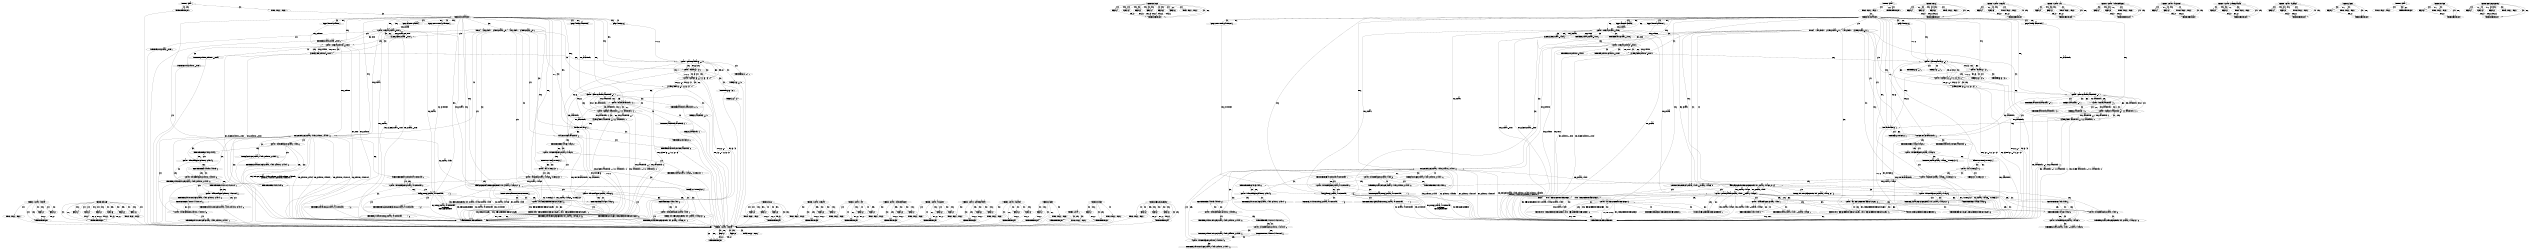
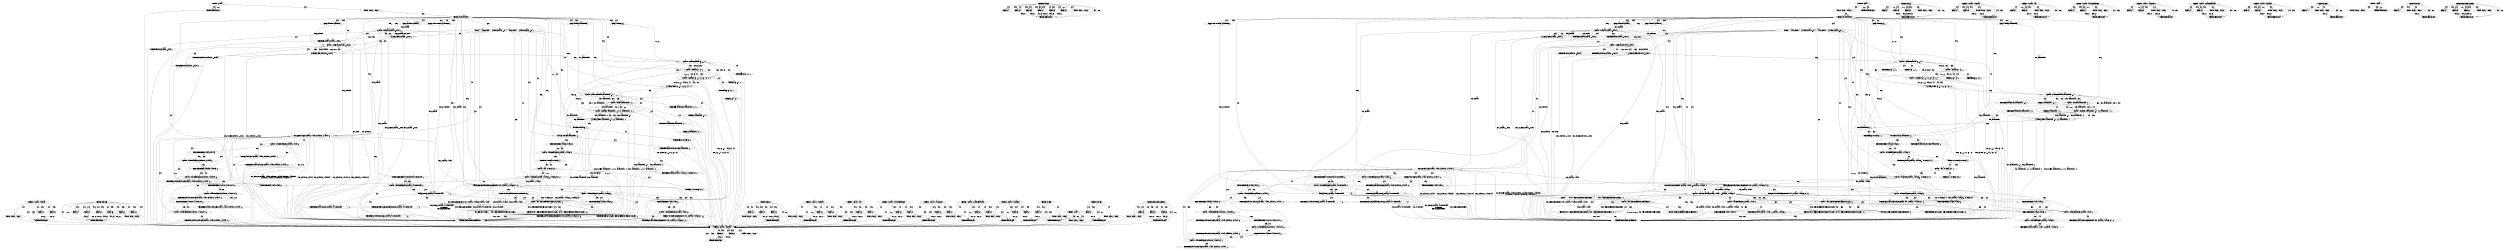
node "(IDENTIFIER,IHEVCD_FAIL,(IHEVCD_ERROR_T)IHEVCD_FAIL)": removed
